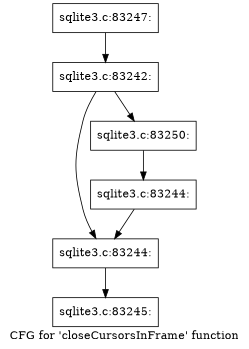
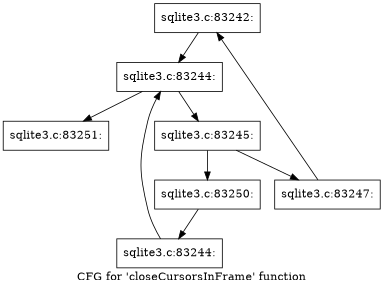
edge "sqlite3.c:83242:" -> "sqlite3.c:83250:": now "sqlite3.c:83245:" -> "sqlite3.c:83250:"
node "sqlite3.c:83251:": added
edge "sqlite3.c:83245:" -> "sqlite3.c:83247:": added
